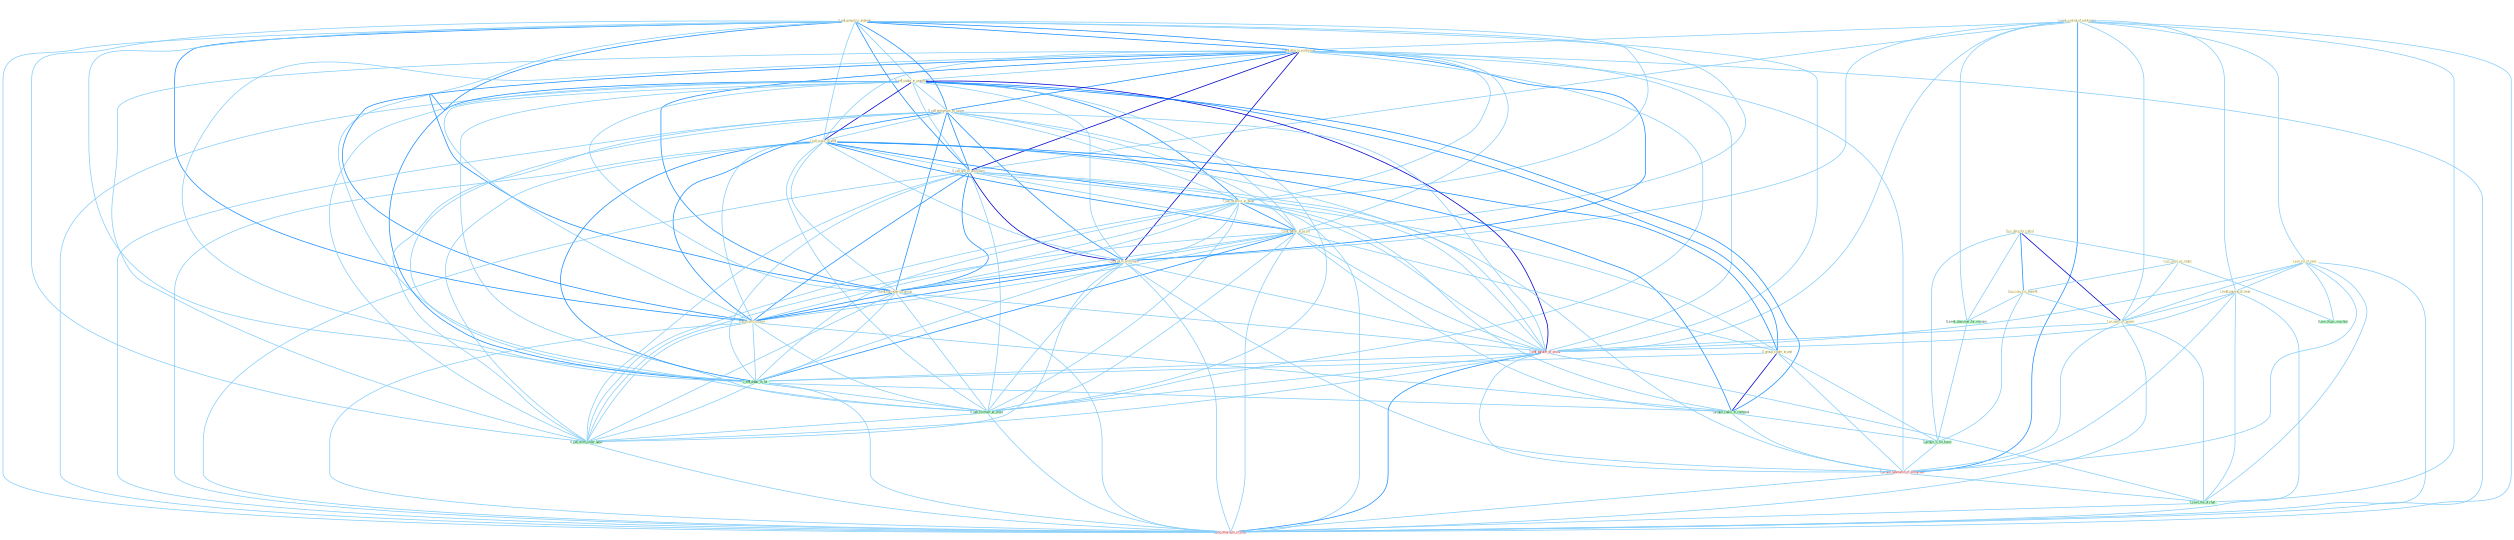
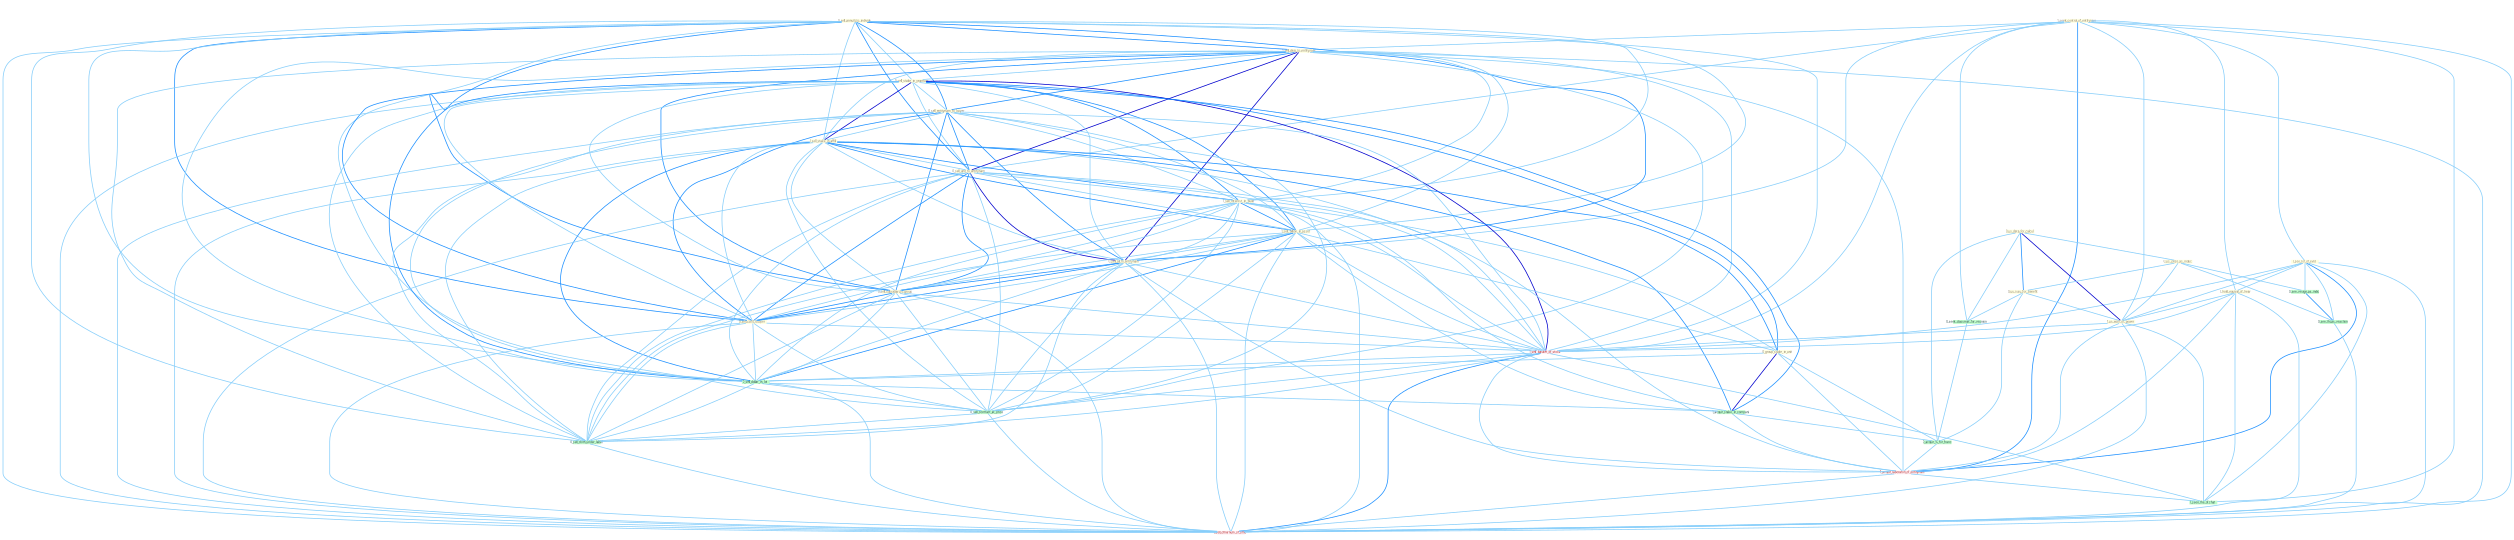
edge "0_sell_stake_in_yearnum" -- "1_sell_billion_in_asset": color #87cefa -> #1e90ff
edge "0_sell_stake_in_yearnum" -- "0_sell_contract_at_price": removed
node "0_see_resign_as_indic": added
edge "0_sell_cattl_to_oper" -- "1_acquir_stake_in_compani": now "0_sell_cattl_to_oper" -- "1_sell_basket_of_stock"
edge "1_see_lot_of_evid" -- "1_acquir_laboratori_of_entitynam": color #87cefa -> #1e90ff
edge "1_seen_the_of_that" -- "1_sell_othernum_of_offic": now "0_see_thi_as_reaction" -- "1_sell_othernum_of_offic"
